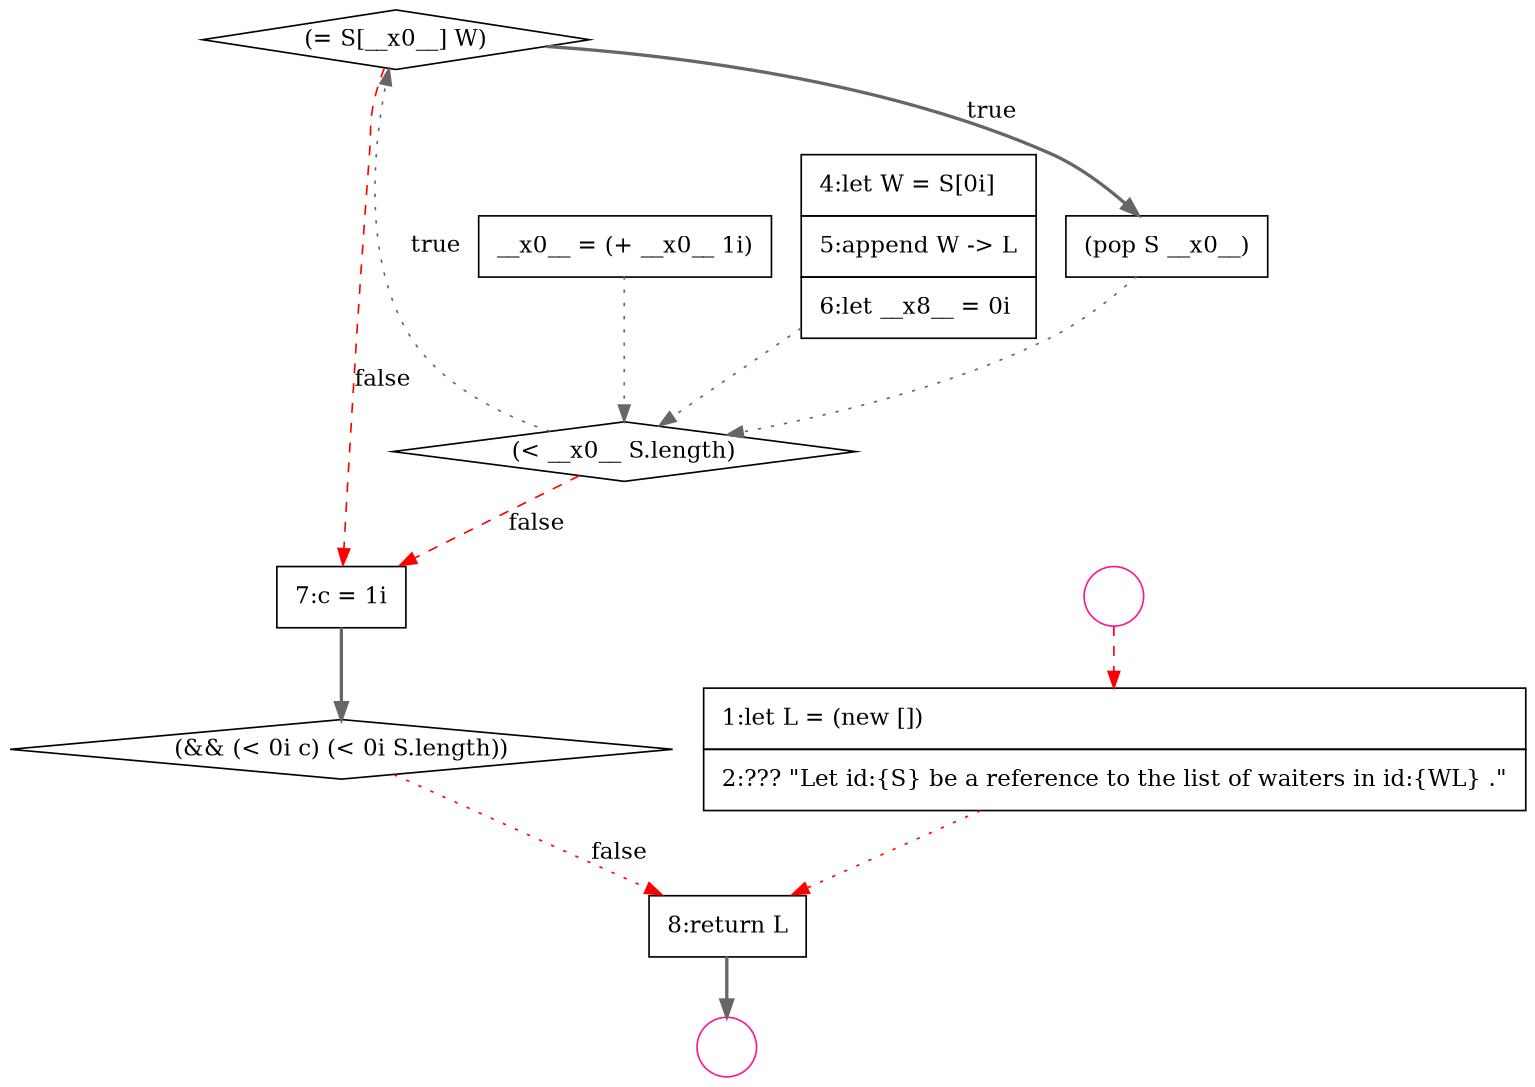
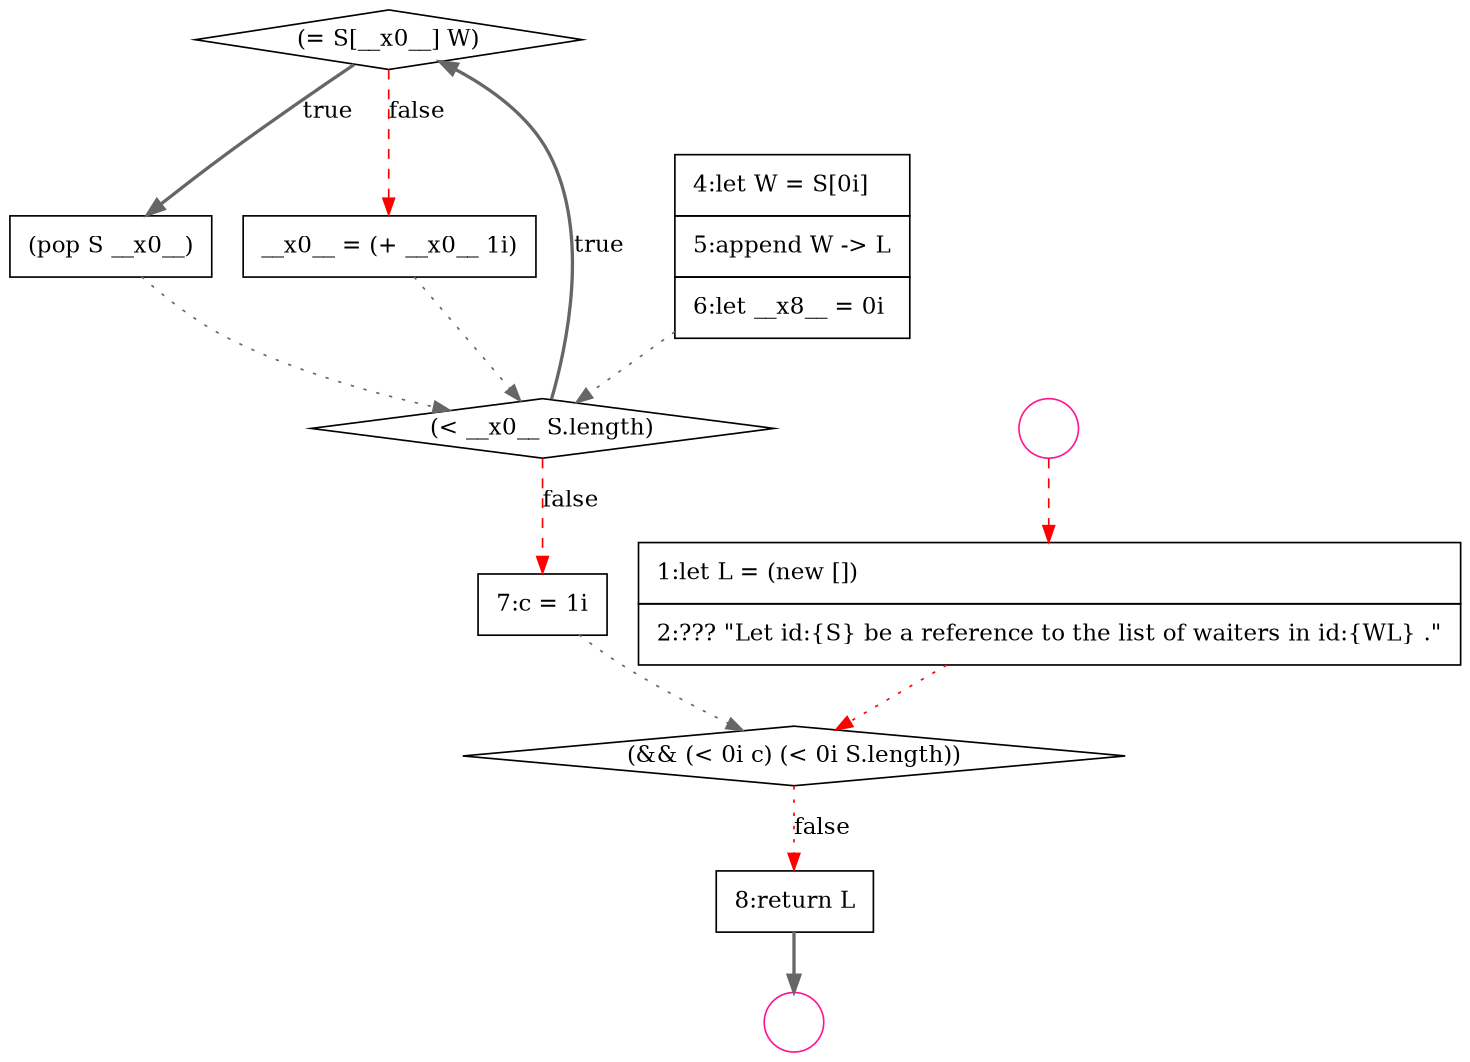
edge "(< __x0__ S.length)" -> "(= S[__x0__] W)": style dotted -> bold
edge "(= S[__x0__] W)" -> "7:c = 1i": now "(= S[__x0__] W)" -> "__x0__ = (+ __x0__ 1i)"
edge "7:c = 1i" -> "(&& (< 0i c) (< 0i S.length))": style bold -> dotted
edge "1:let L = (new [])" -> "8:return L": now "1:let L = (new [])" -> "(&& (< 0i c) (< 0i S.length))"
